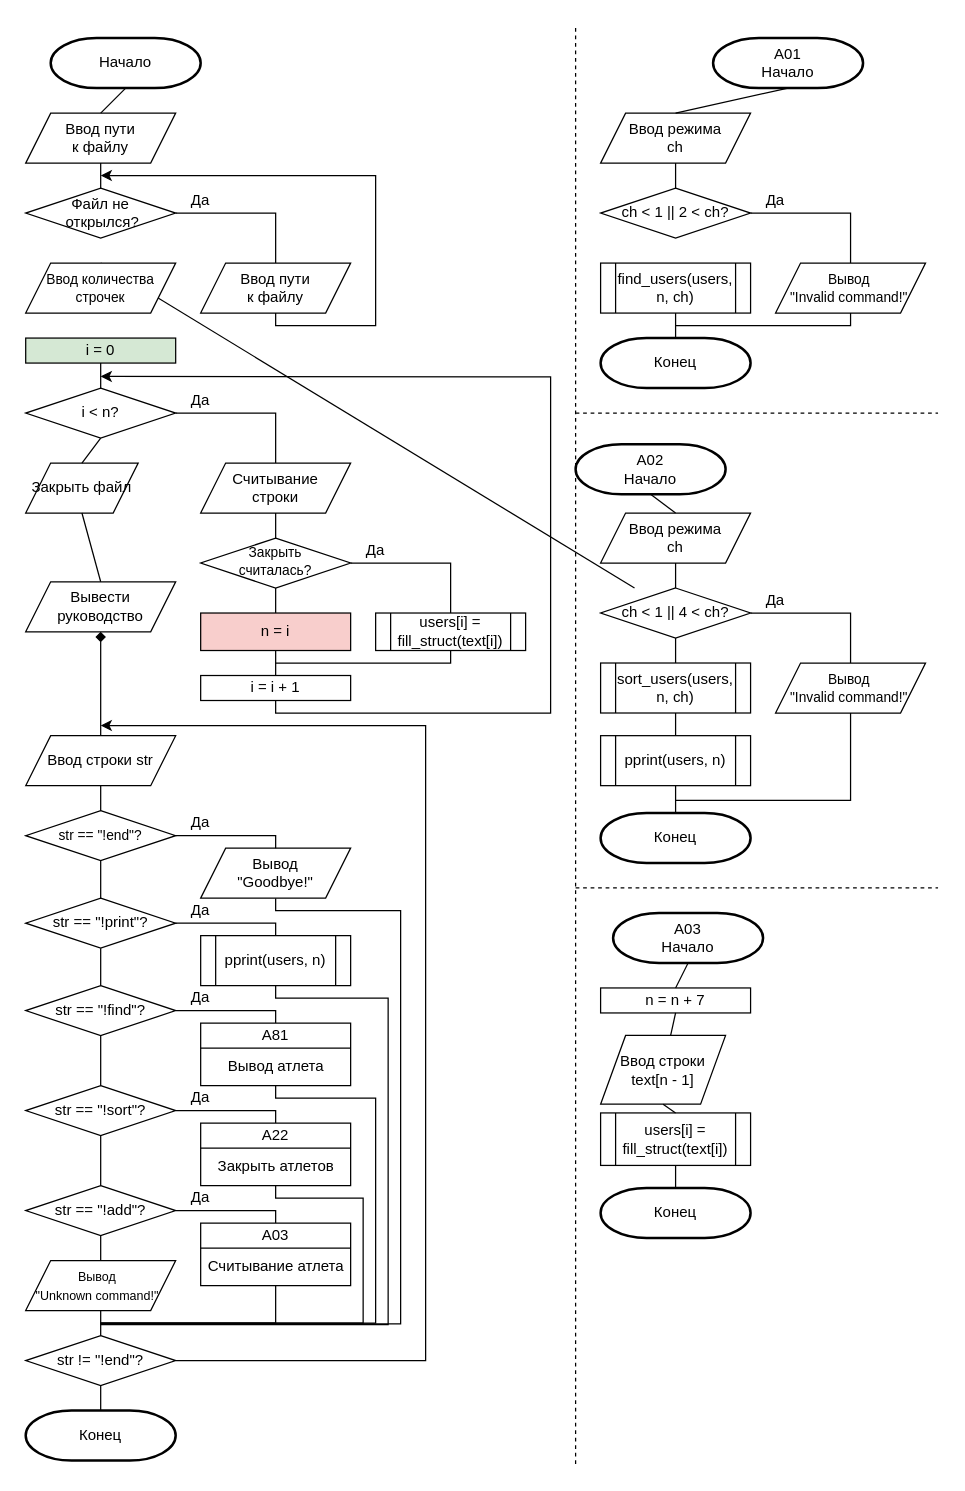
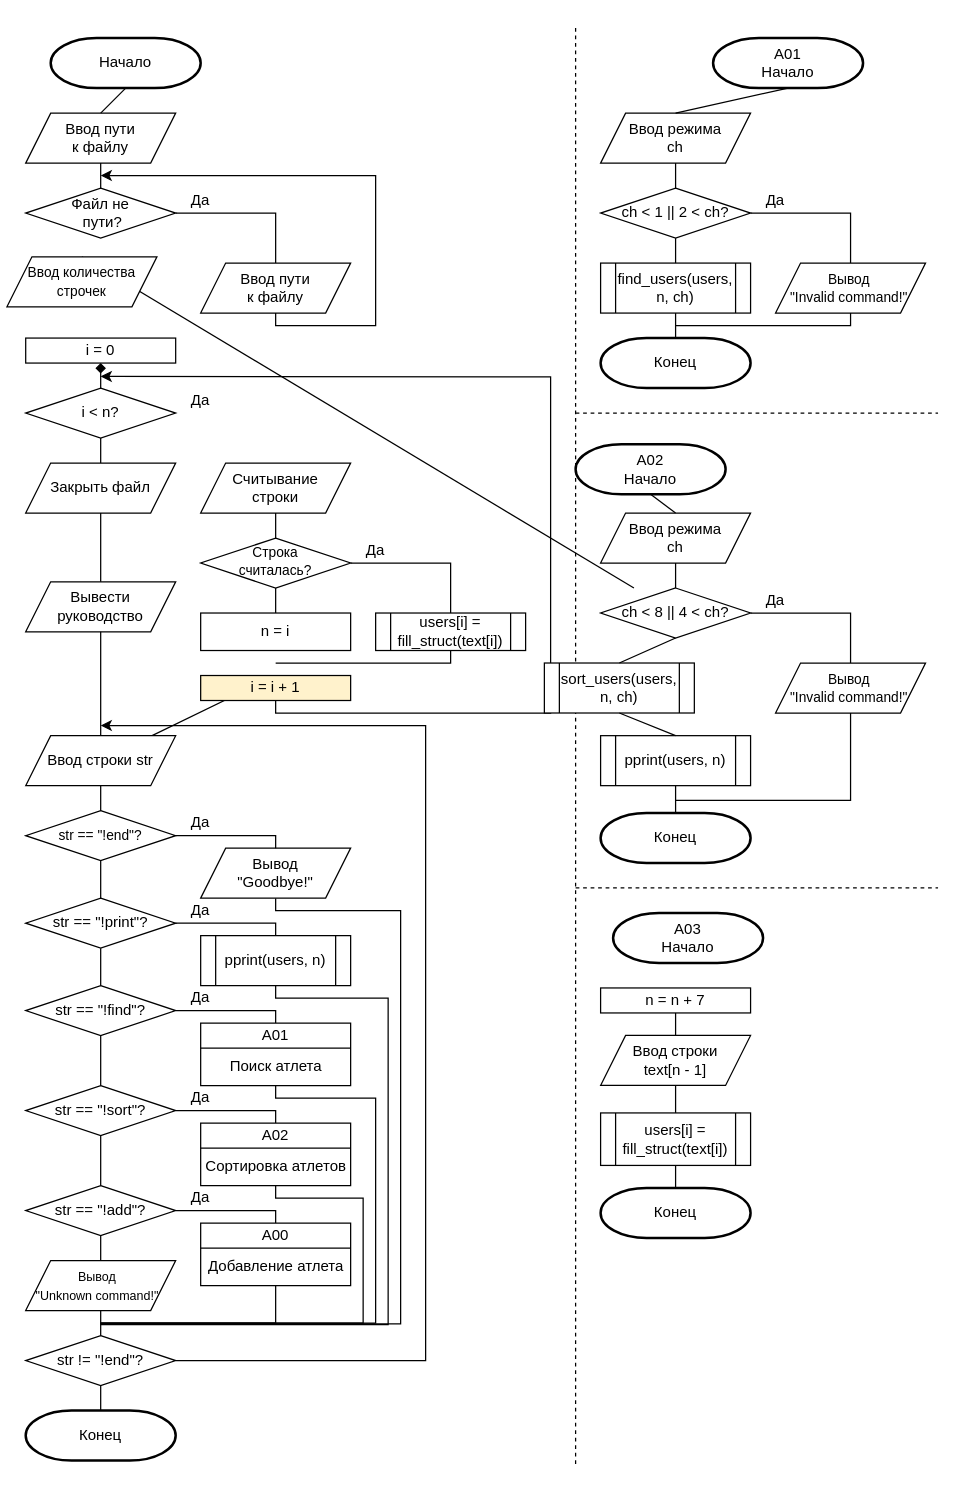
node "Файл не открылся?": label "Файл не открылся?" -> "Файл не пути?"
edge "ch < 1 || 2 < ch?" -- "find_users(users, n, ch)": added
node "Ввод количества строчек": moved (101, 288) -> (82, 282)
node "i = 0": fillcolor #d5e8d4 -> #ffffff
edge "i = 0" -- "i < n?": arrowhead none -> diamond
edge "i < n?" -- "Считывание строки": removed
node "Закрыть файл": size 113x50 -> 150x50
node "Закрыть считалась?": label "Закрыть считалась?" -> "Строка считалась?"
node "ch < 1 || 4 < ch?": label "ch < 1 || 4 < ch?" -> "ch < 8 || 4 < ch?"
node "n = i": fillcolor #f8cecc -> #ffffff
edge "Ввод строки str" -> "Вывести руководство": arrowhead diamond -> none
edge "n = i" -- "i = i + 1": now "Ввод строки str" -- "i = i + 1"
node "i = i + 1": fillcolor #ffffff -> #fff2cc
node "sort_users(users, n, ch)": moved (676, 688) -> (619, 688)
edge "A03 Начало" -- "n = n + 7": removed
node "A81": label "A81" -> "A01"
node "Вывод атлета": label "Вывод атлета" -> "Поиск атлета"
node "Ввод строки text[n - 1]": size 125x69 -> 150x50
node "A22": label "A22" -> "A02"
node "Закрыть атлетов": label "Закрыть атлетов" -> "Сортировка атлетов"
node "A03": label "A03" -> "A00"
node "Считывание атлета": label "Считывание атлета" -> "Добавление атлета"
